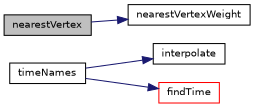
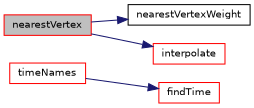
node "nearestVertex": color black -> red
node "interpolate": color black -> red
edge "timeNames" -> "interpolate": now "nearestVertex" -> "interpolate"
node "timeNames": color black -> red
